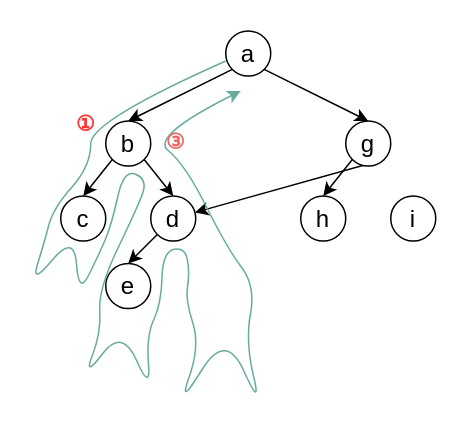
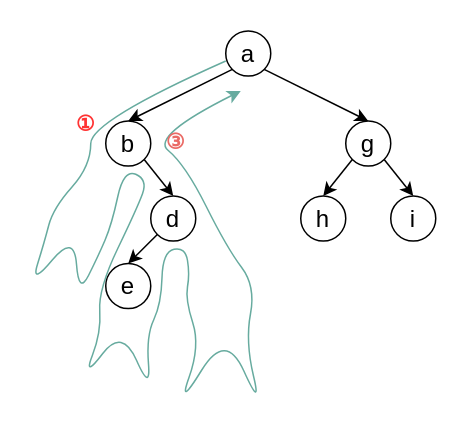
edge "b" -> "c": removed
edge "g" -> "d": now "g" -> "i"
node "c": removed
